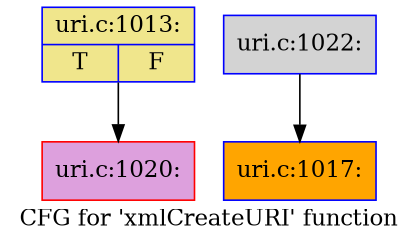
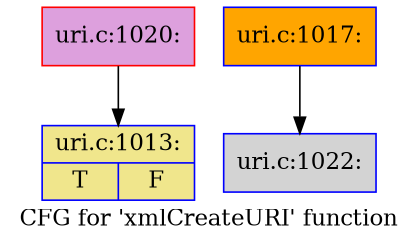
edge "uri.c:1022:" -> "uri.c:1017:": reversed
edge "uri.c:1013:" -> "uri.c:1020:": reversed
